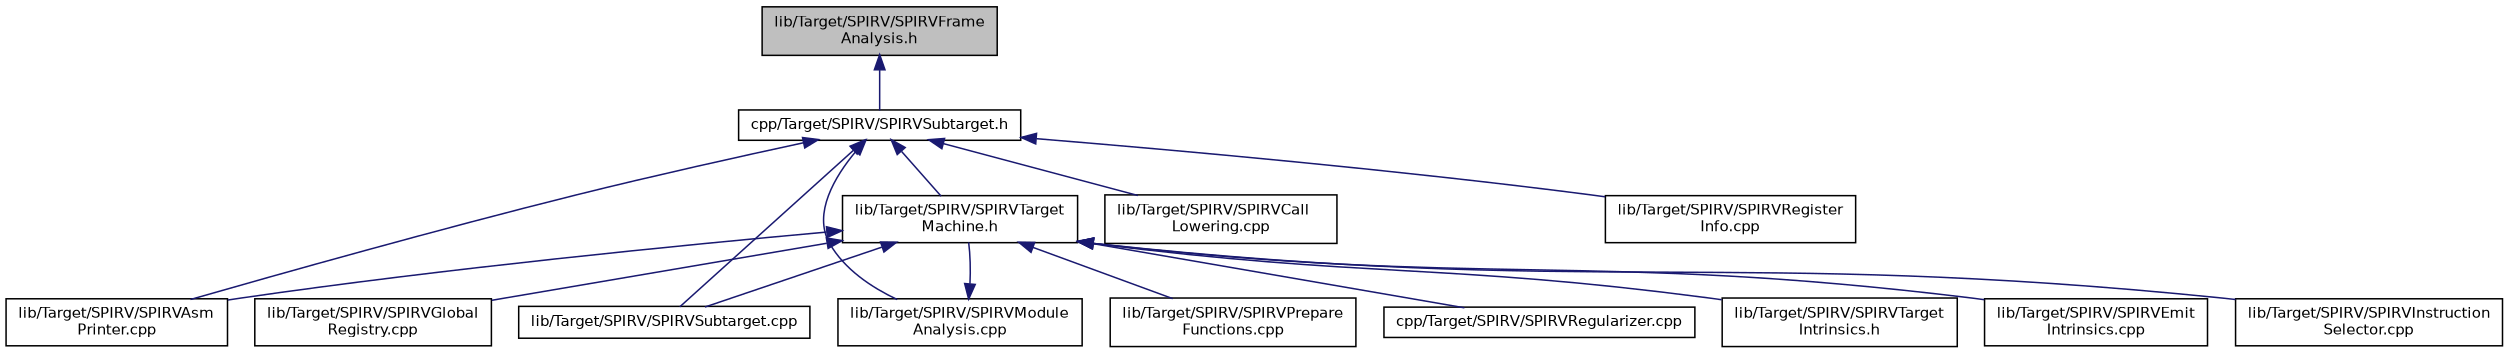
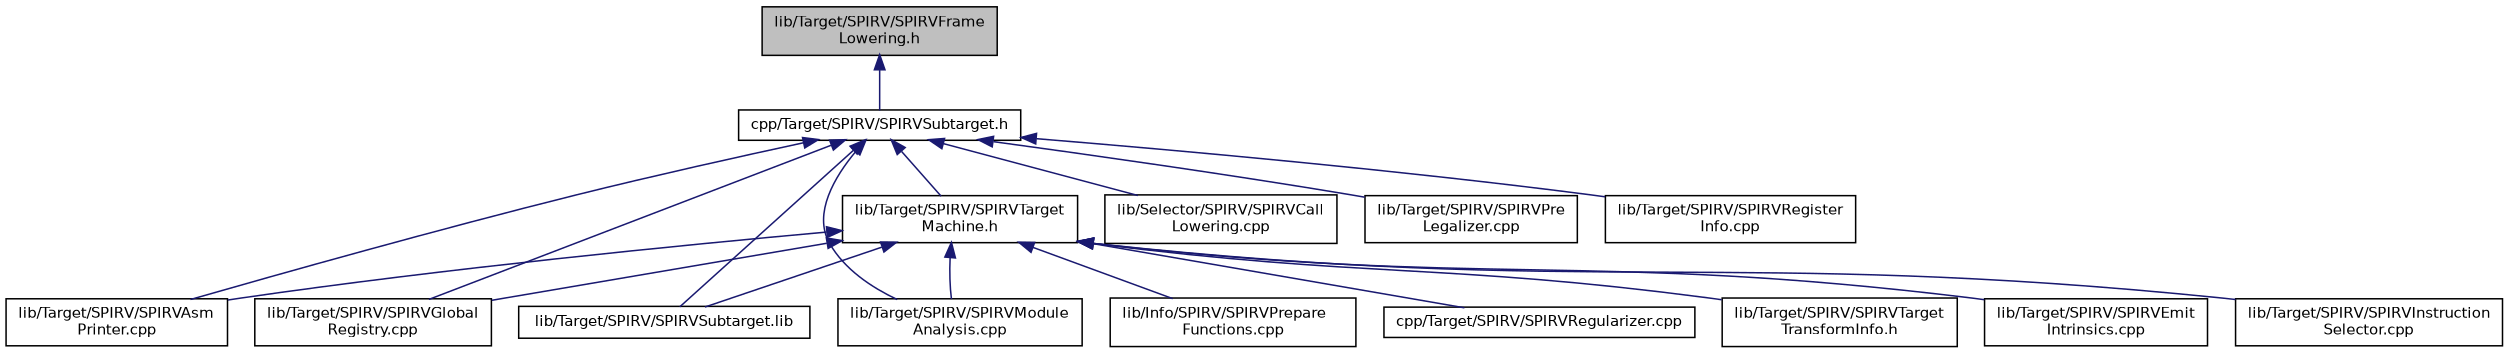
node "lib/Target/SPIRV/SPIRVFrame Analysis.h": label "lib/Target/SPIRV/SPIRVFrame Analysis.h" -> "lib/Target/SPIRV/SPIRVFrame Lowering.h"
node "lib/Target/SPIRV/SPIRVCall Lowering.cpp": label "lib/Target/SPIRV/SPIRVCall Lowering.cpp" -> "lib/Selector/SPIRV/SPIRVCall Lowering.cpp"
node "lib/Target/SPIRV/SPIRVPre Legalizer.cpp": added
edge "lib/Target/SPIRV/SPIRVGlobal Registry.cpp" -> "cpp/Target/SPIRV/SPIRVSubtarget.h": added
edge "lib/Target/SPIRV/SPIRVTarget Machine.h" -> "lib/Target/SPIRV/SPIRVModule Analysis.cpp": reversed
node "lib/Target/SPIRV/SPIRVSubtarget.cpp": label "lib/Target/SPIRV/SPIRVSubtarget.cpp" -> "lib/Target/SPIRV/SPIRVSubtarget.lib"
node "lib/Target/SPIRV/SPIRVPrepare Functions.cpp": label "lib/Target/SPIRV/SPIRVPrepare Functions.cpp" -> "lib/Info/SPIRV/SPIRVPrepare Functions.cpp"
node "lib/Target/SPIRV/SPIRVTarget Intrinsics.h": label "lib/Target/SPIRV/SPIRVTarget Intrinsics.h" -> "lib/Target/SPIRV/SPIRVTarget TransformInfo.h"
